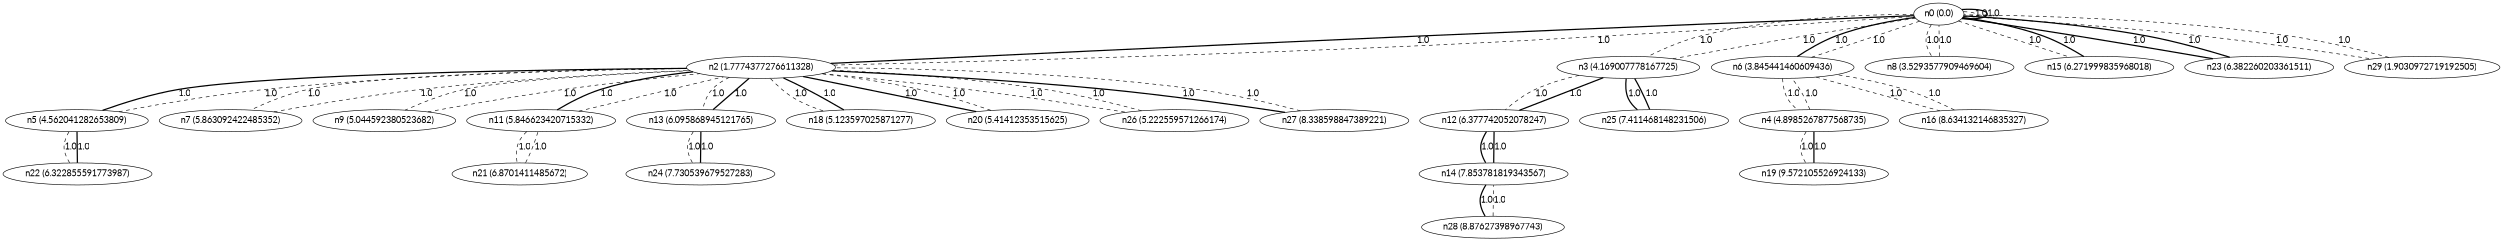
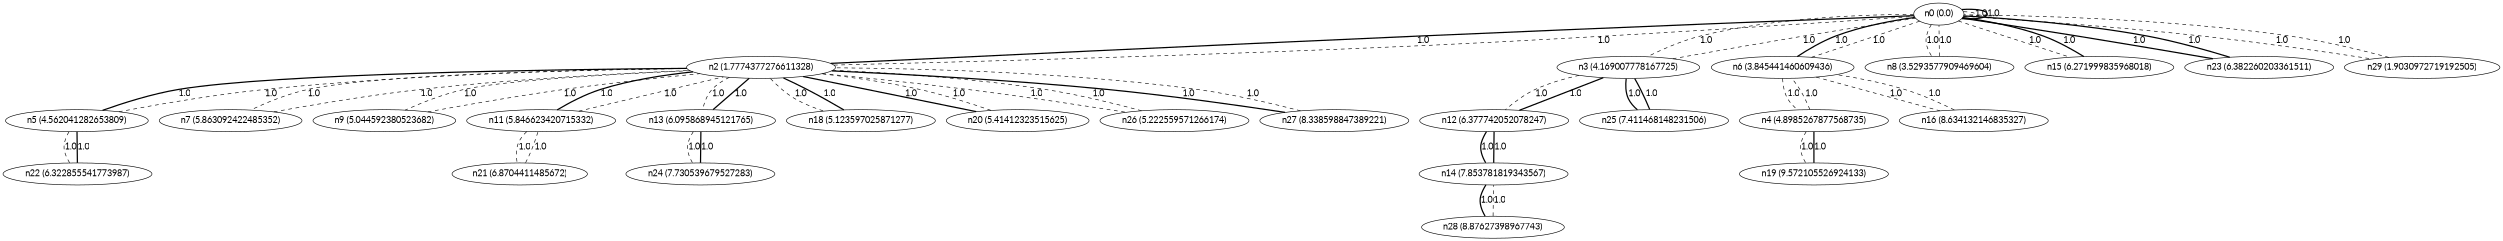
node "n20 (5.41412353515625)": label "n20 (5.41412353515625)" -> "n20 (5.41412323515625)"
node "n22 (6.322855591773987)": label "n22 (6.322855591773987)" -> "n22 (6.322855541773987)"
node "n21 (6.8701411485672)": label "n21 (6.8701411485672)" -> "n21 (6.8704411485672)"
